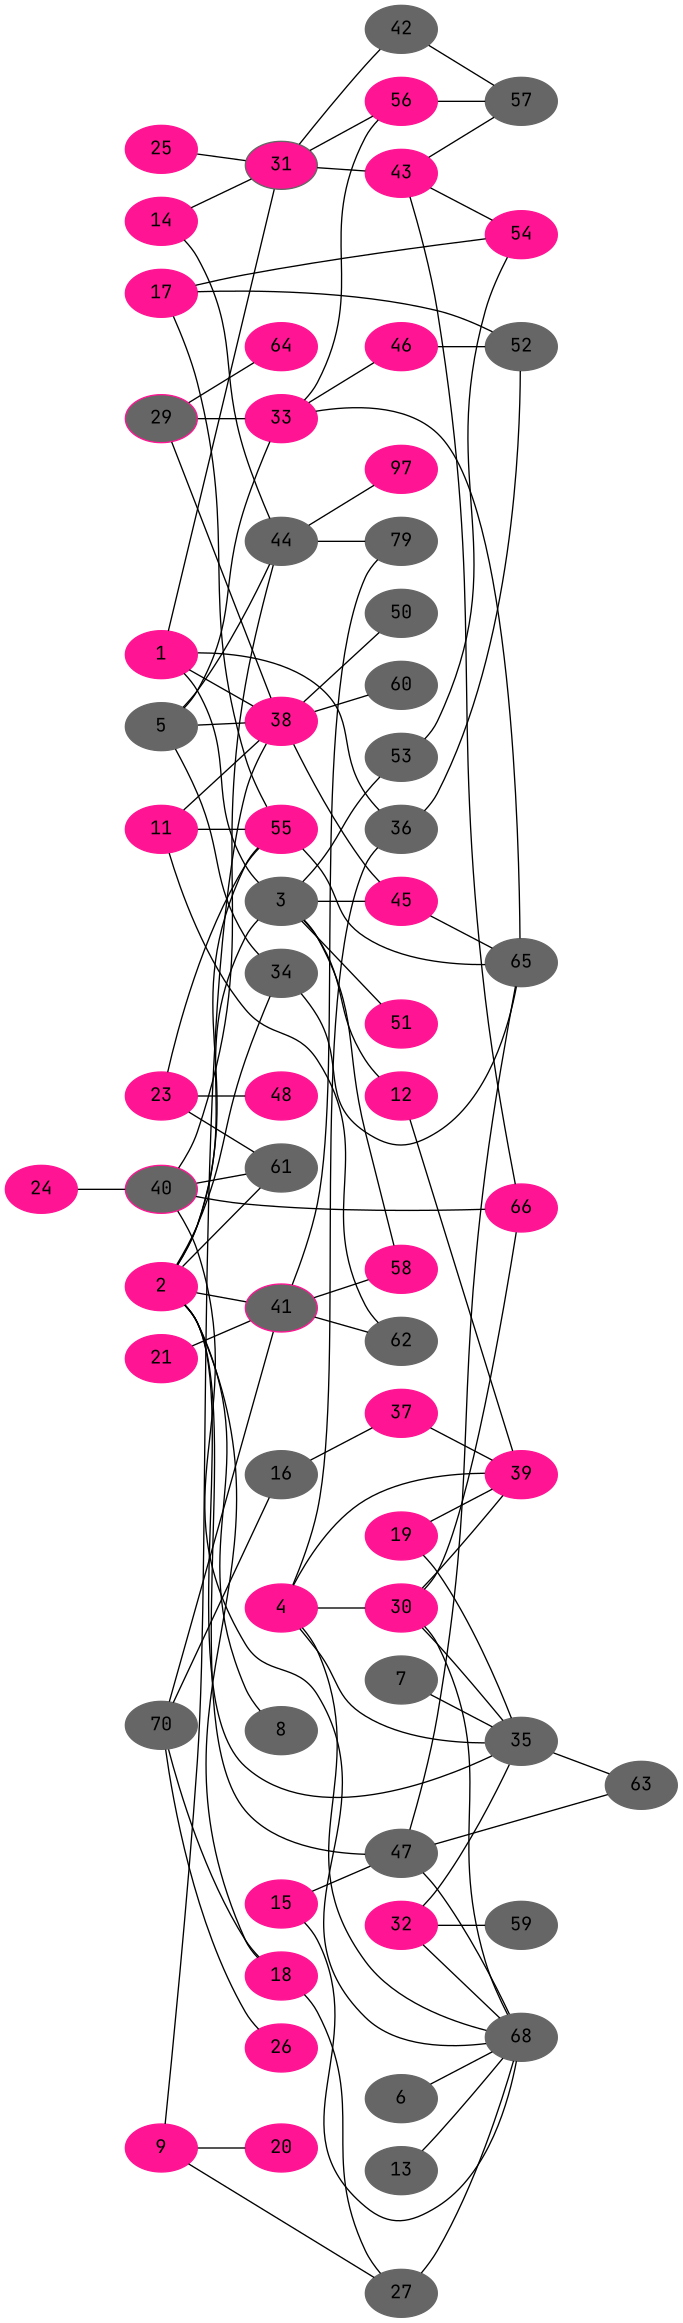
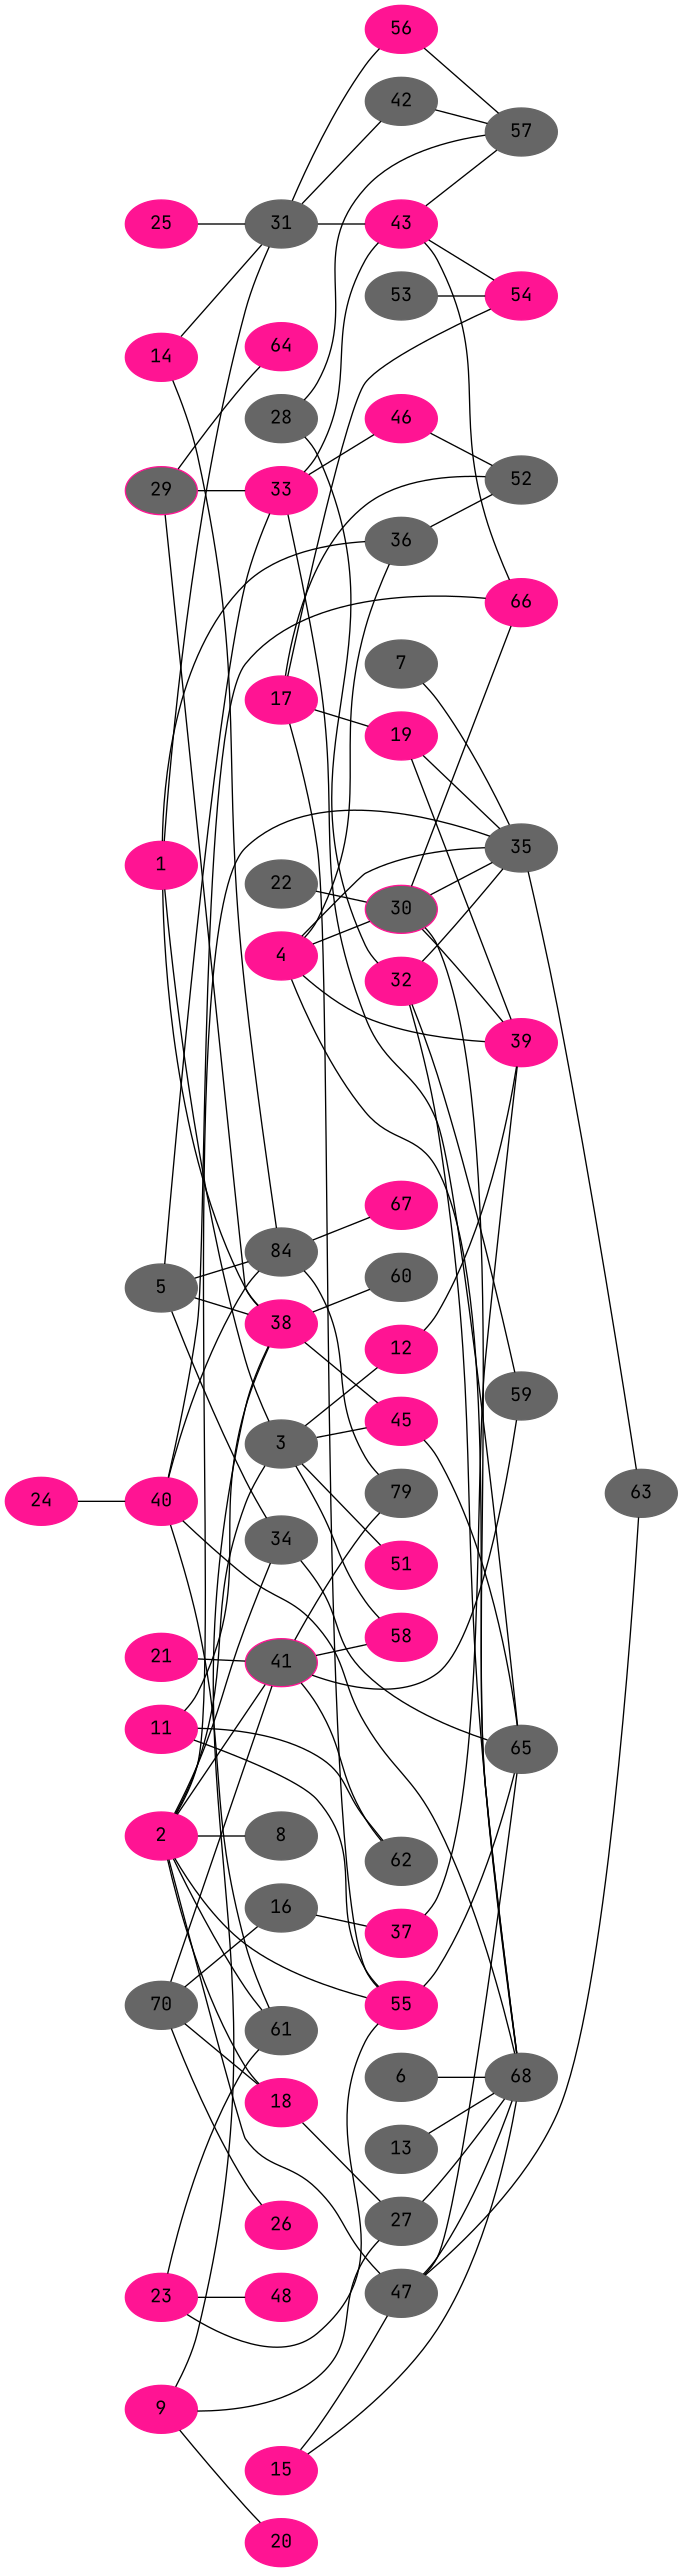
node "31": fillcolor deeppink -> gray40
edge "56" -- "33": now "43" -- "33"
node "28": added
node "97": label "97" -> "67"
node "44": label "44" -> "84"
node "50": removed
edge "17" -- "19": added
edge "53" -- "3": removed
node "22": added
node "40": fillcolor gray40 -> deeppink
node "30": fillcolor deeppink -> gray40
edge "59" -- "41": added
